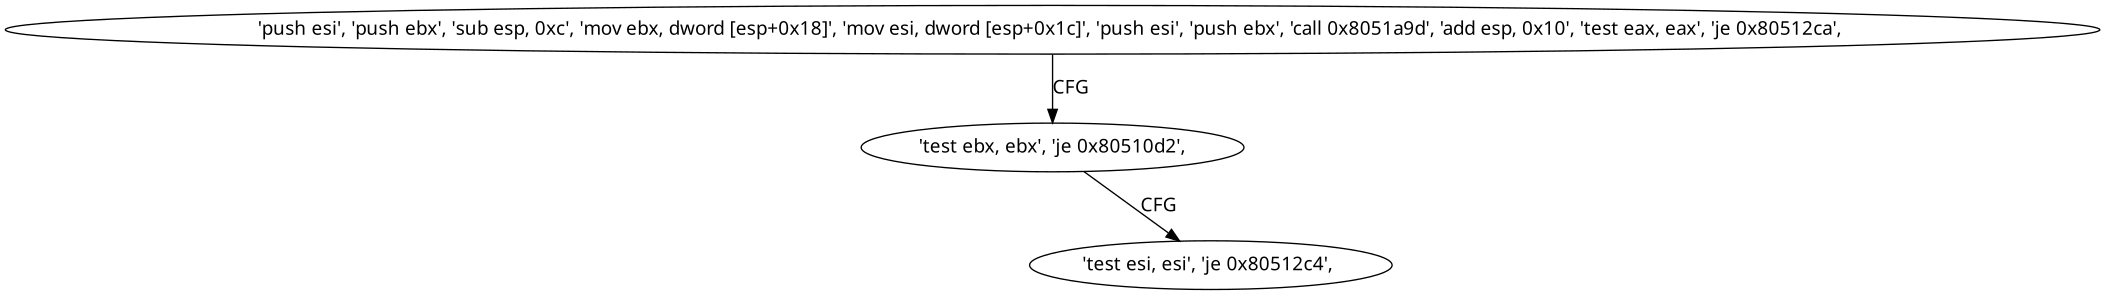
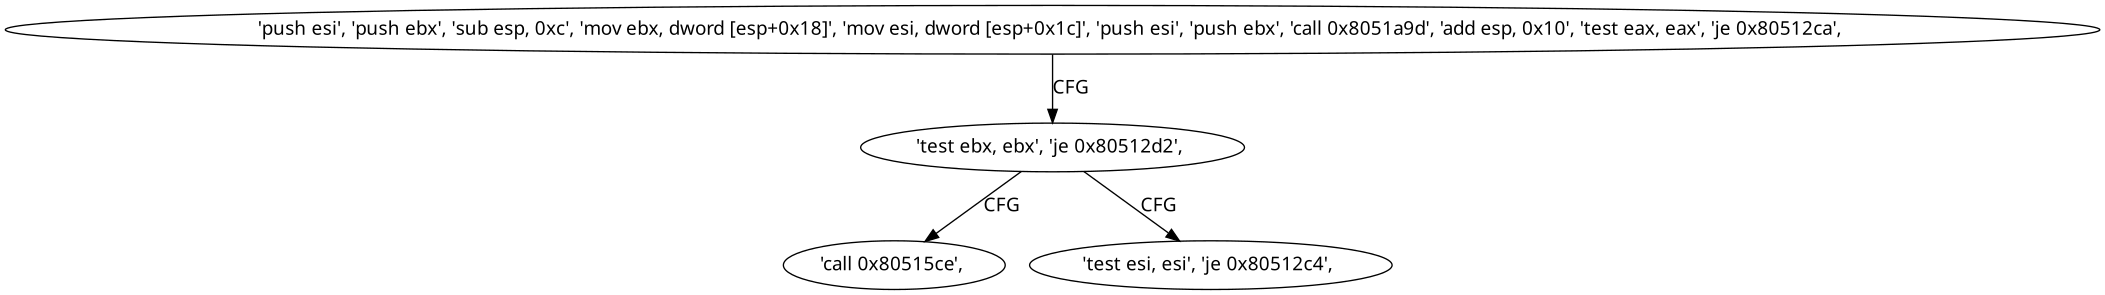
node "'test ebx, ebx', 'je 0x80510d2',": label "'test ebx, ebx', 'je 0x80510d2'," -> "'test ebx, ebx', 'je 0x80512d2',"
node "'call 0x80515ce',": added
